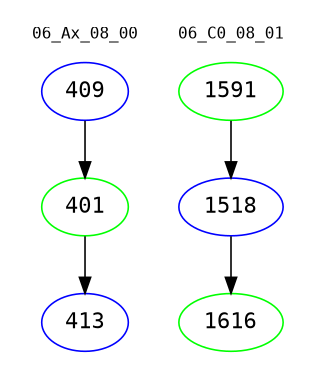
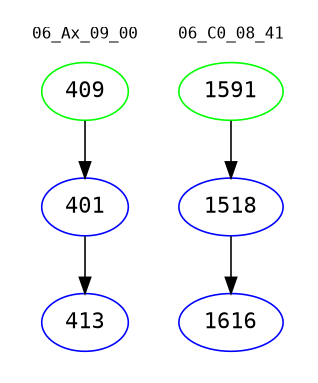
cluster "06_Ax_08_00": label "06_Ax_08_00" -> "06_Ax_09_00"
cluster "06_C0_08_01": label "06_C0_08_01" -> "06_C0_08_41"
node "409": color blue -> green
node "401": color green -> blue
node "1616": color green -> blue
